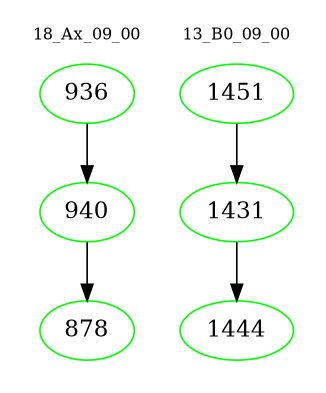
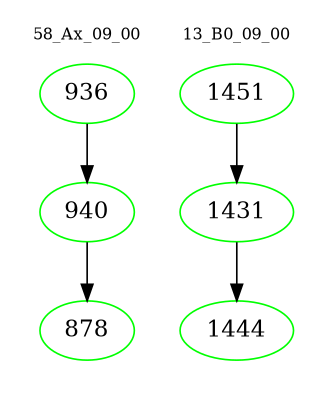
cluster "18_Ax_09_00": label "18_Ax_09_00" -> "58_Ax_09_00"
